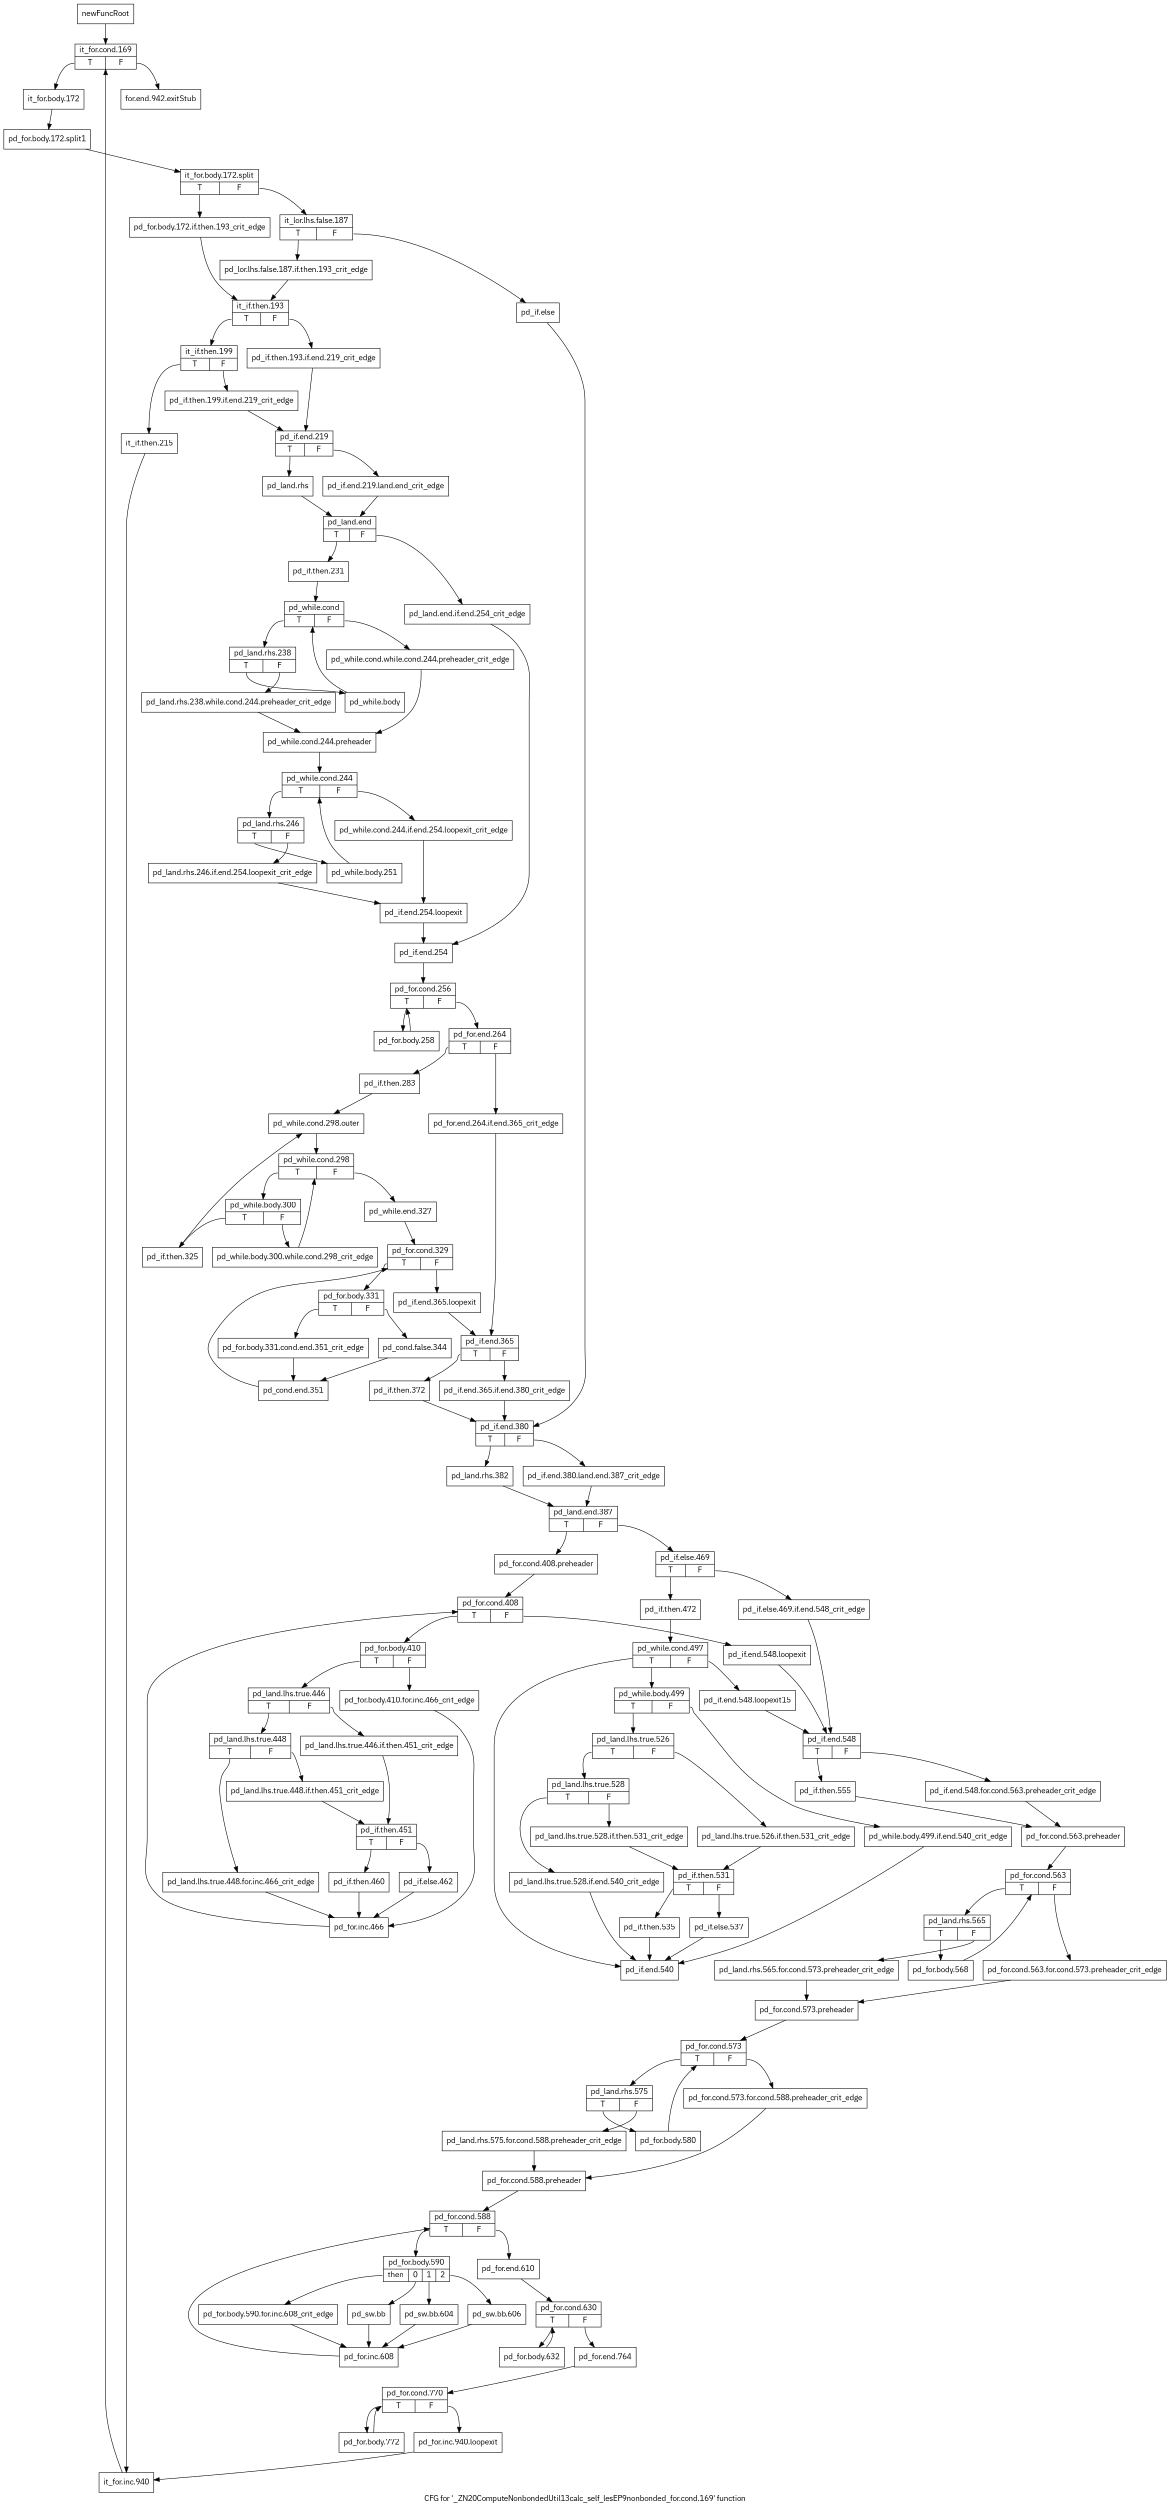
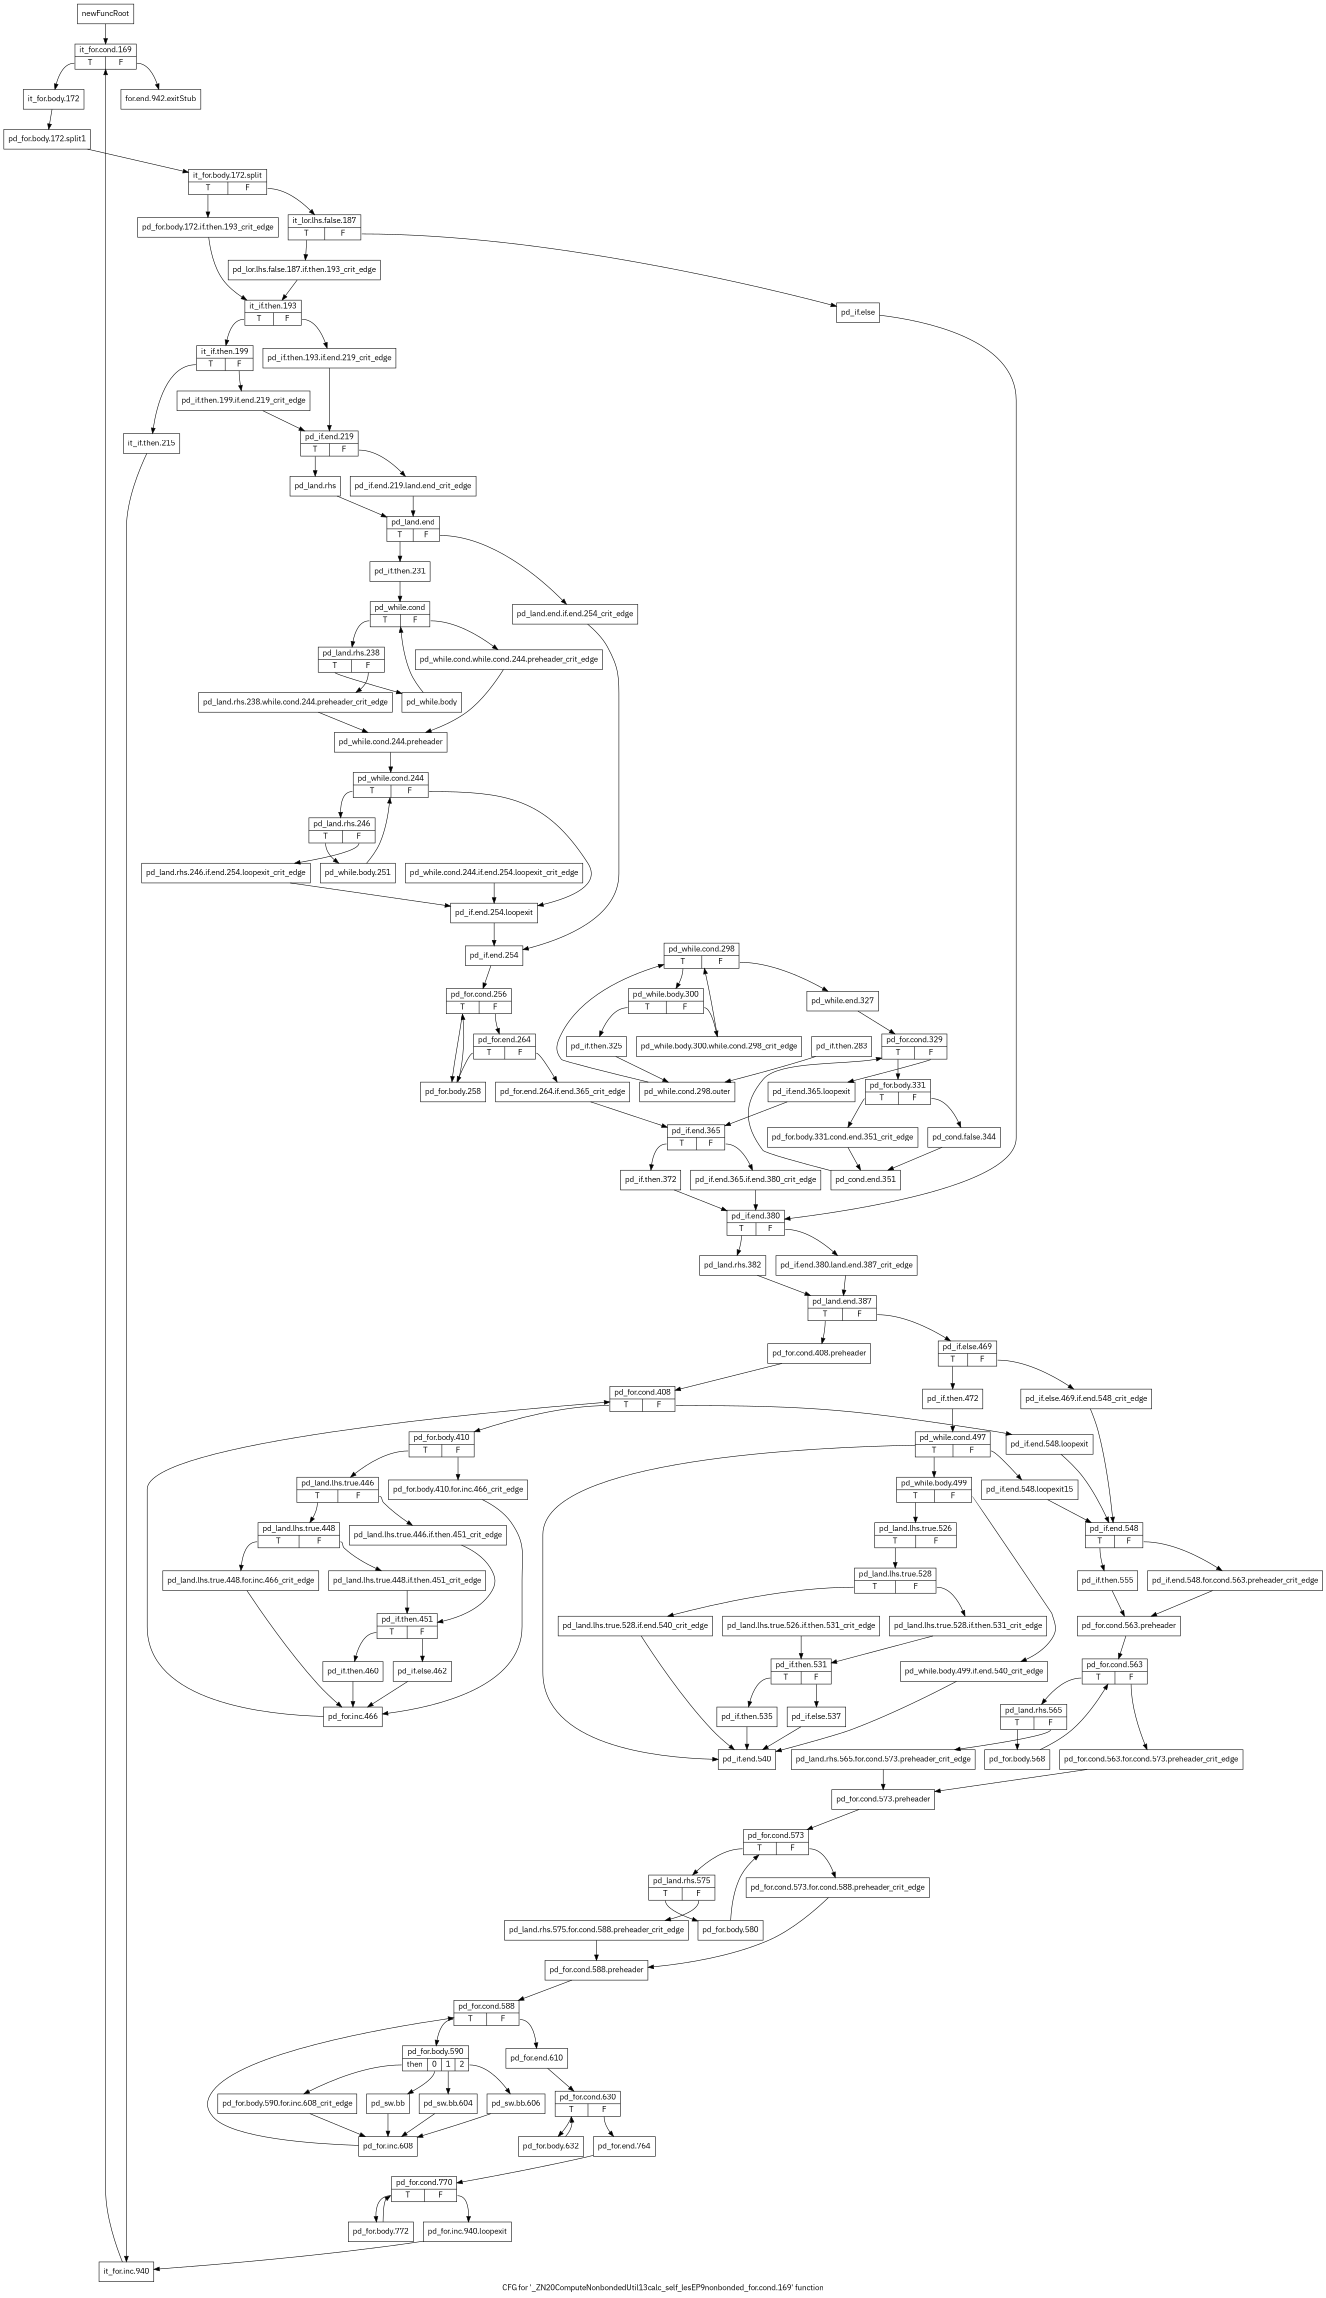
edge "pd_while.cond.244" -> "pd_while.cond.244.if.end.254.loopexit_crit_edge": now "pd_while.cond.244" -> "pd_if.end.254.loopexit"
edge "pd_for.end.264" -> "pd_if.then.283": now "pd_for.end.264" -> "pd_for.body.258"
edge "pd_land.lhs.true.526" -> "pd_land.lhs.true.526.if.then.531_crit_edge": removed
